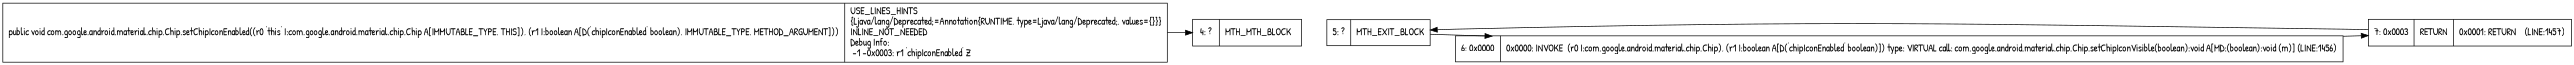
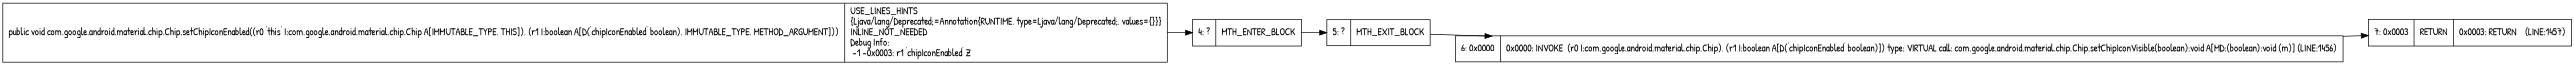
edge "7: 0x0003" -> "5: ?": now "4: ?" -> "5: ?"
node "4: ?": text "MTH_MTH_BLOCK" -> "MTH_ENTER_BLOCK"
node "7: 0x0003": text "0x0001: RETURN    (LINE:1457)" -> "0x0003: RETURN    (LINE:1457)"
